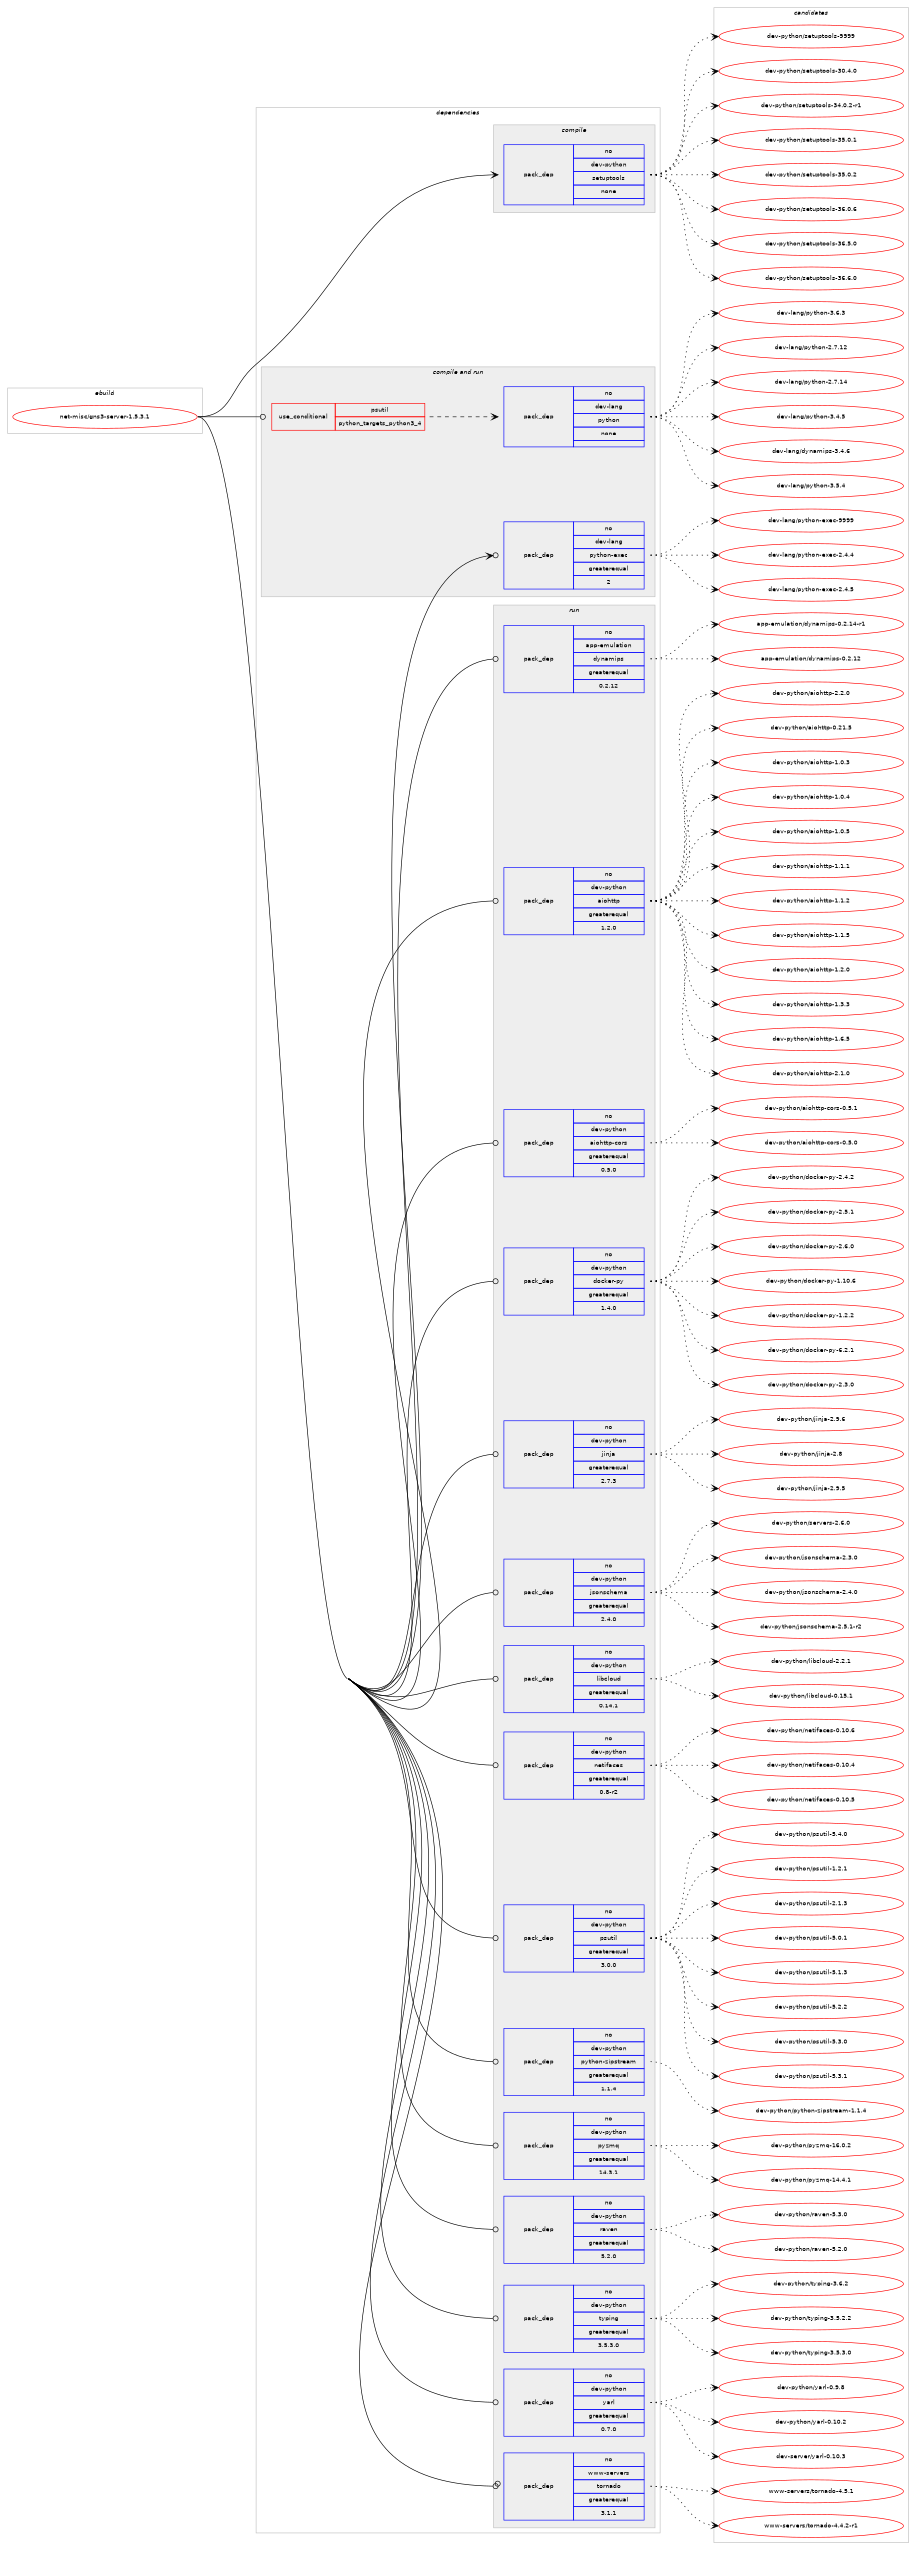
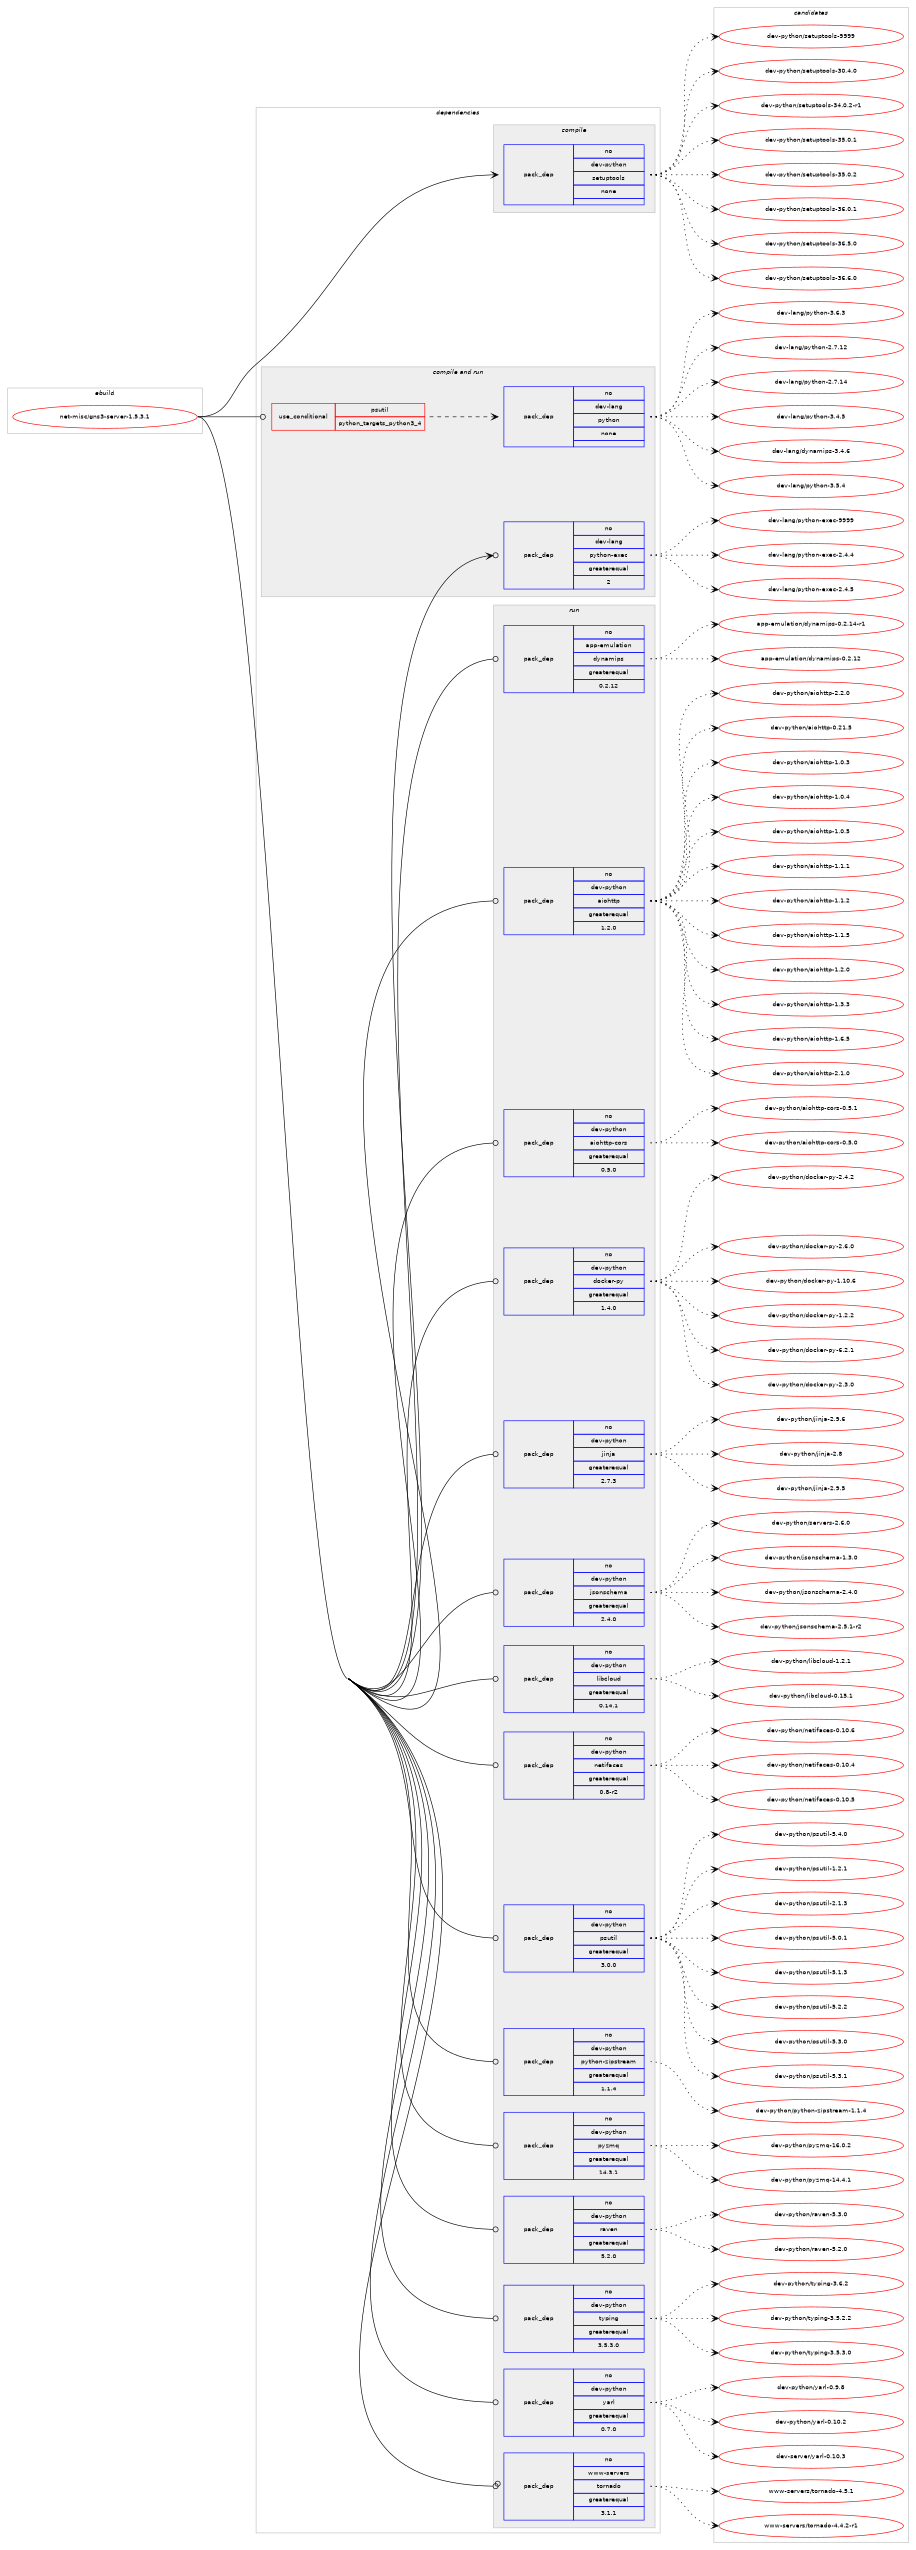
node "dev-python/setuptools-36.0.6": label "dev-python/setuptools-36.0.6" -> "dev-python/setuptools-36.0.1"
node "dev-python/docker-py-2.5.1": removed
node "dev-python/jsonschema-2.3.0": label "dev-python/jsonschema-2.3.0" -> "dev-python/jsonschema-1.3.0"
node "dev-python/libcloud-2.2.1": label "dev-python/libcloud-2.2.1" -> "dev-python/libcloud-1.2.1"
